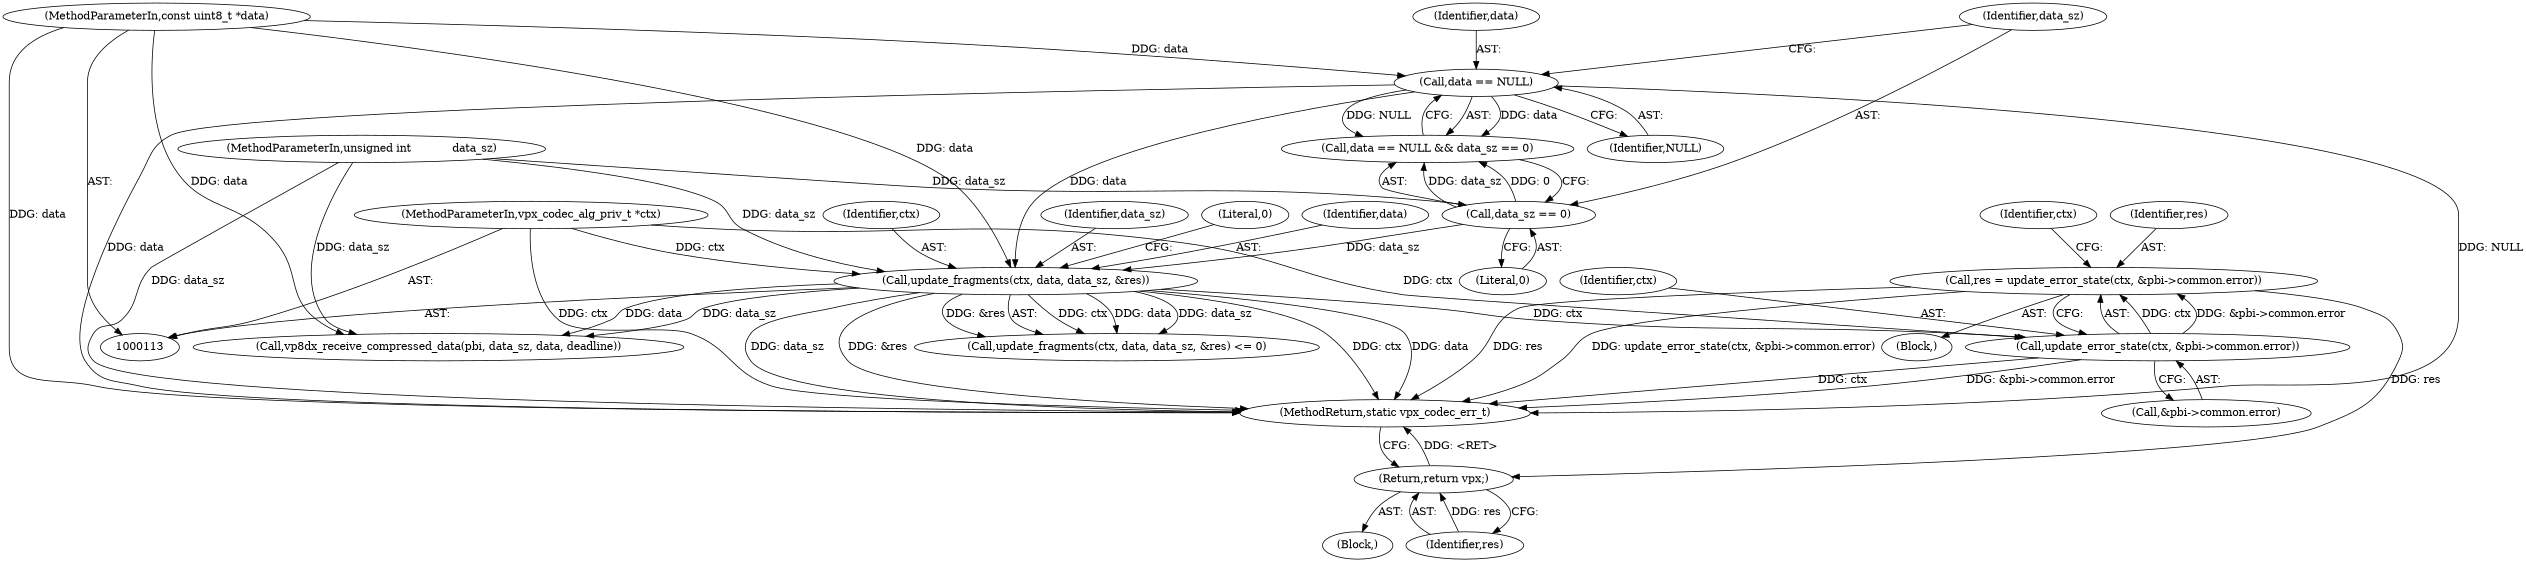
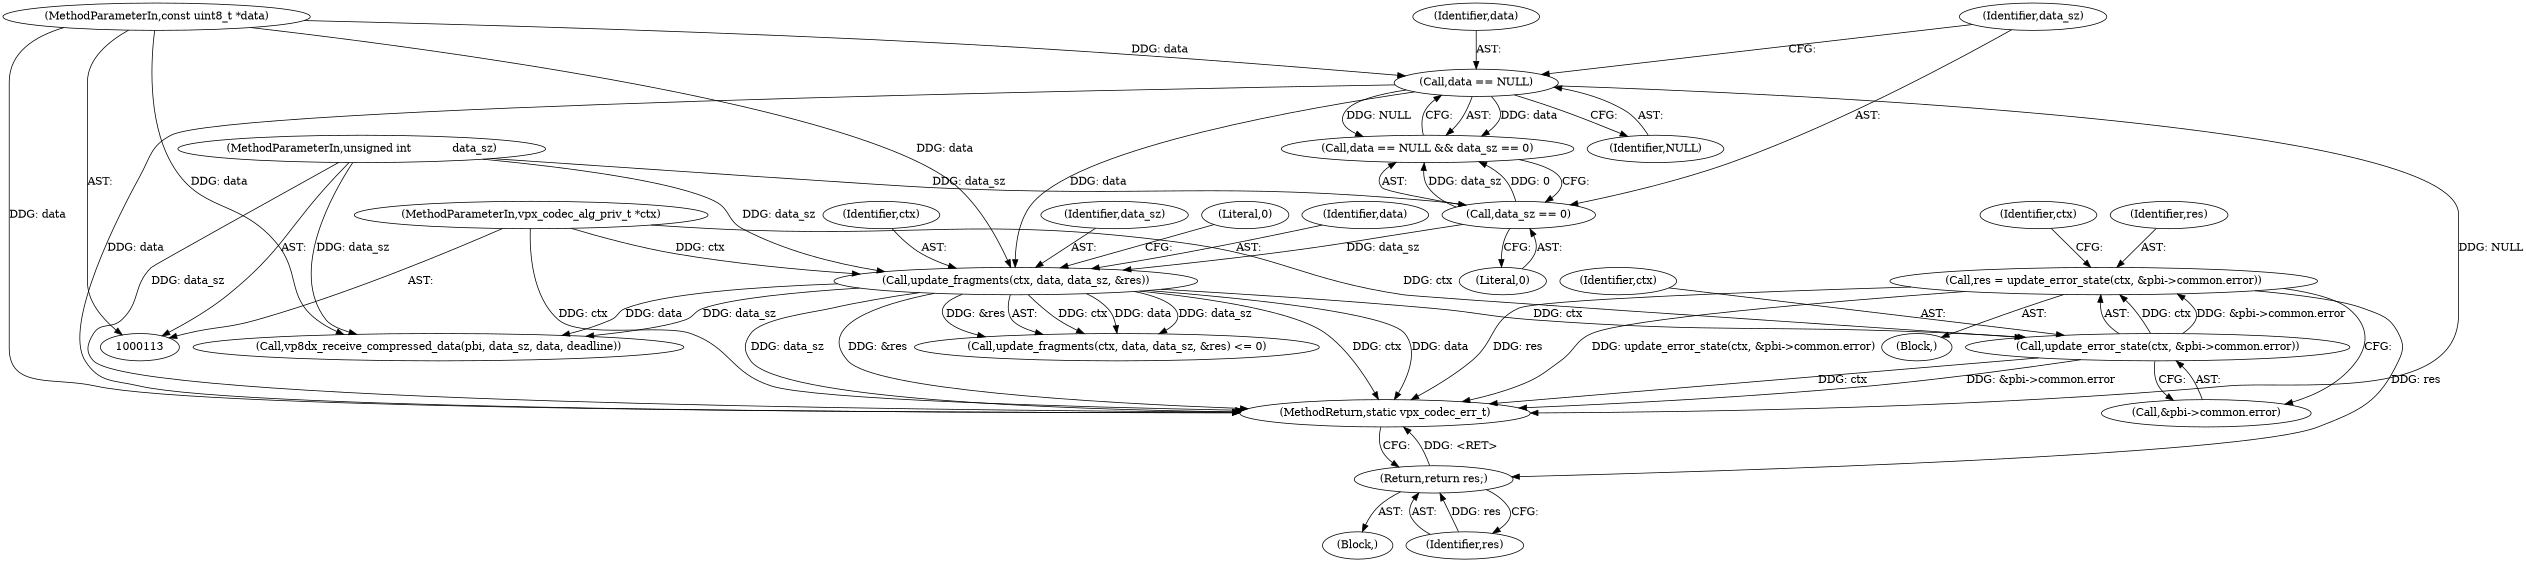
edge "(Call,update_fragments(ctx, data, data_sz, &res))" -> "1000113": now "(MethodParameterIn,unsigned int            data_sz)" -> "1000113"
edge "(Call,res = update_error_state(ctx, &pbi->common.error))" -> "(Call,update_error_state(ctx, &pbi->common.error))": now "(Call,res = update_error_state(ctx, &pbi->common.error))" -> "(Call,&pbi->common.error)"
node "(Return,return vpx;)": label "(Return,return vpx;)" -> "(Return,return res;)"
